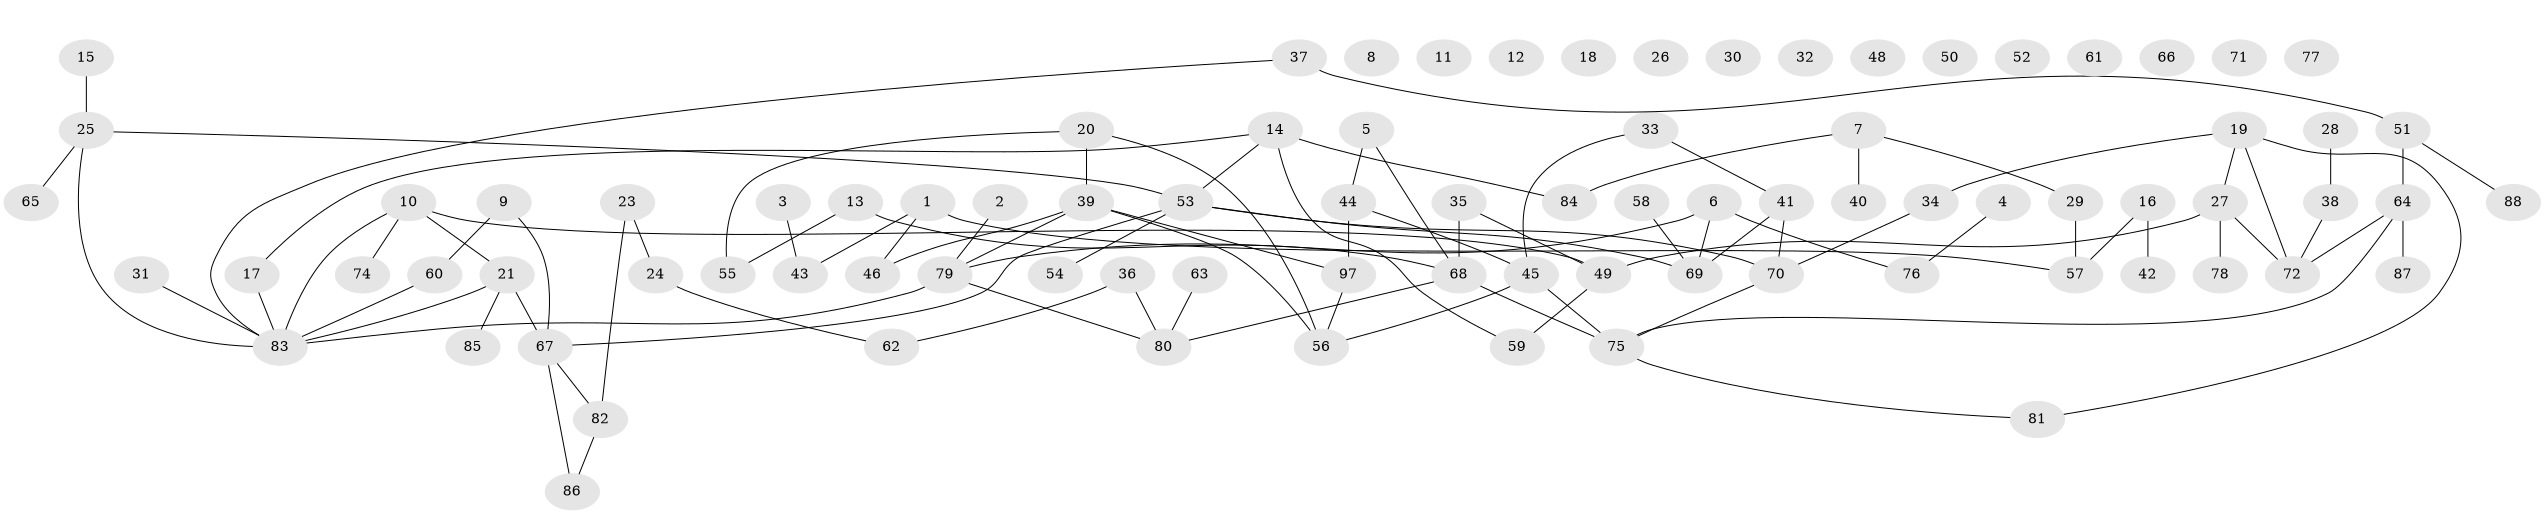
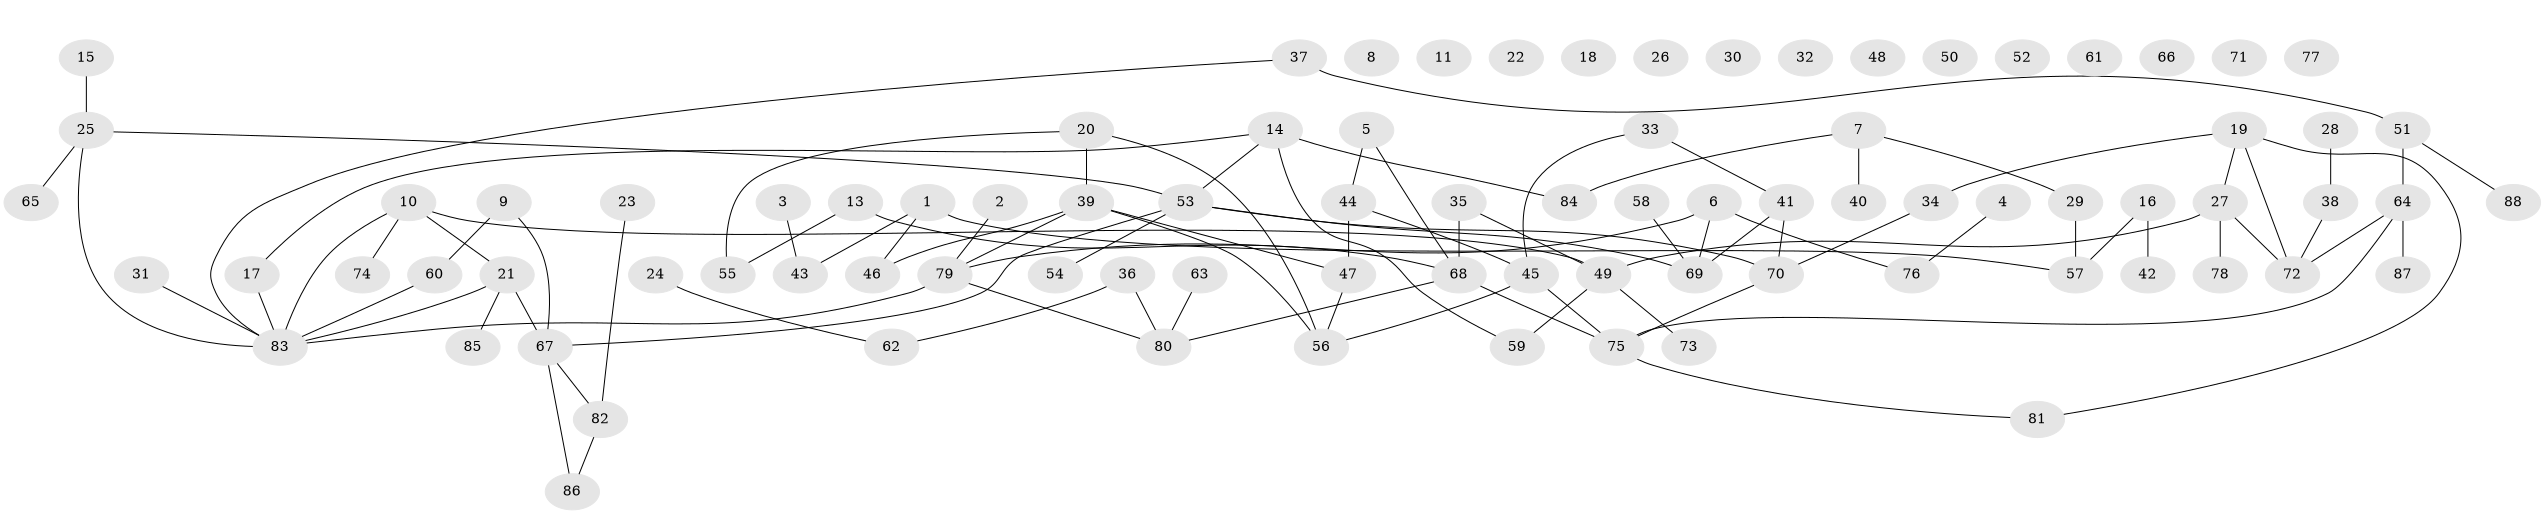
node "12": label "12" -> "22"
edge "23" -- "24": removed
node "97": label "97" -> "47"
node "73": added
